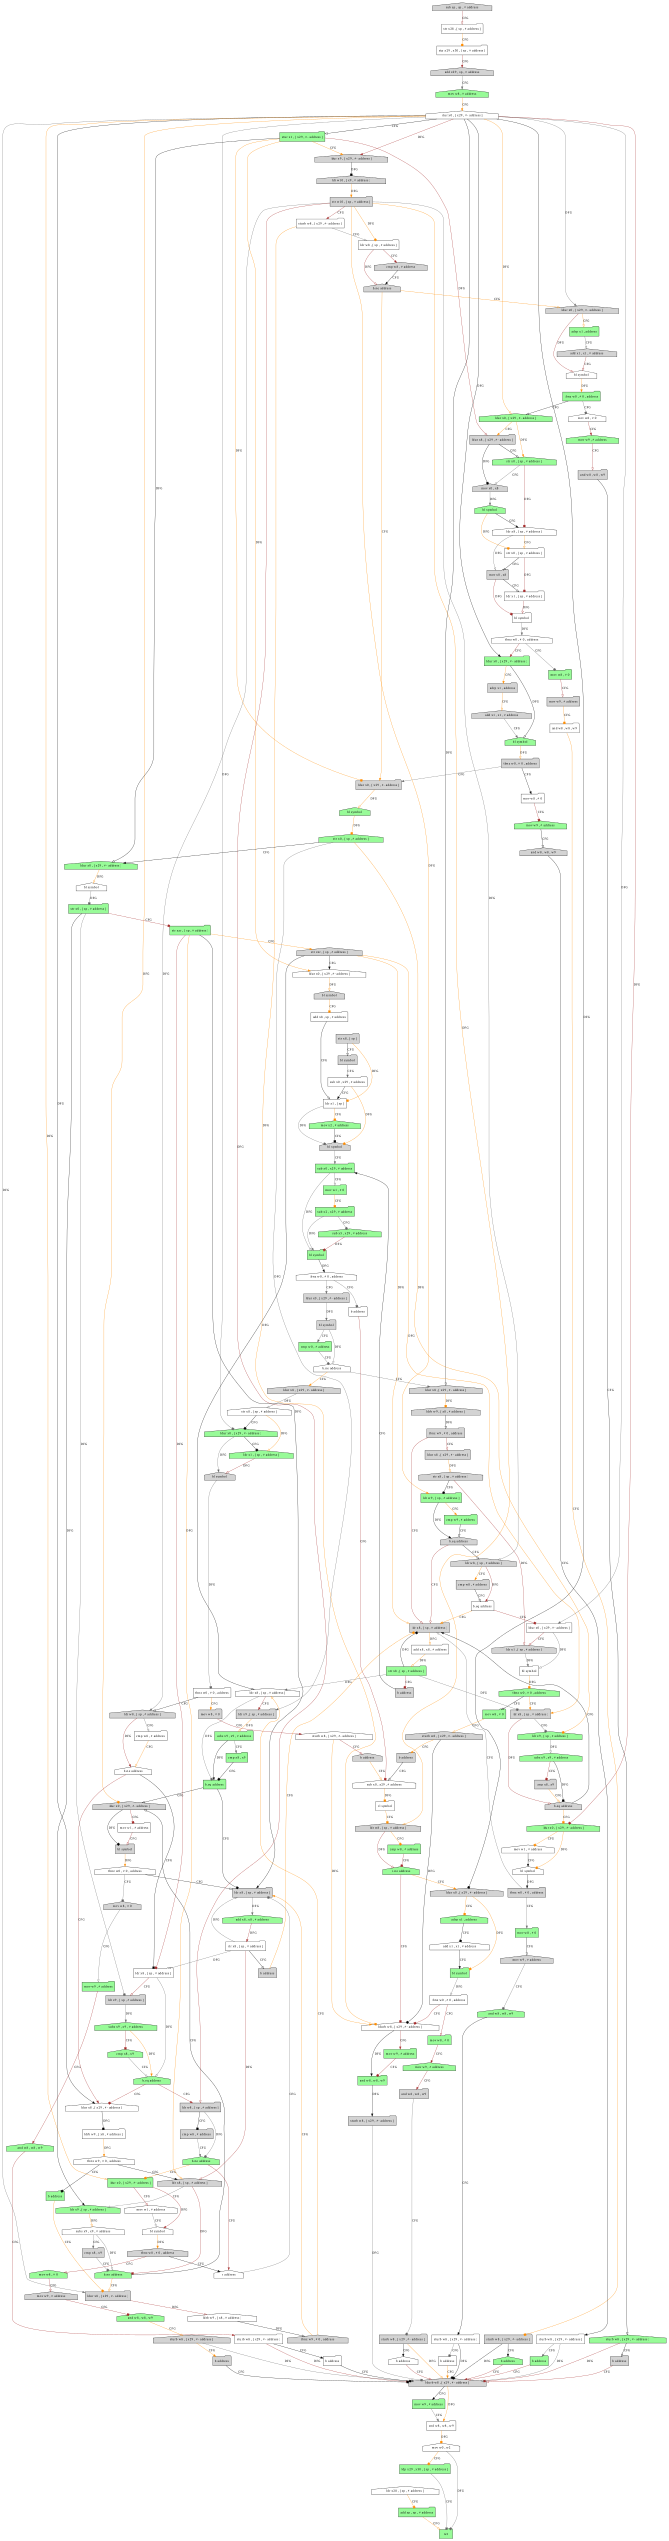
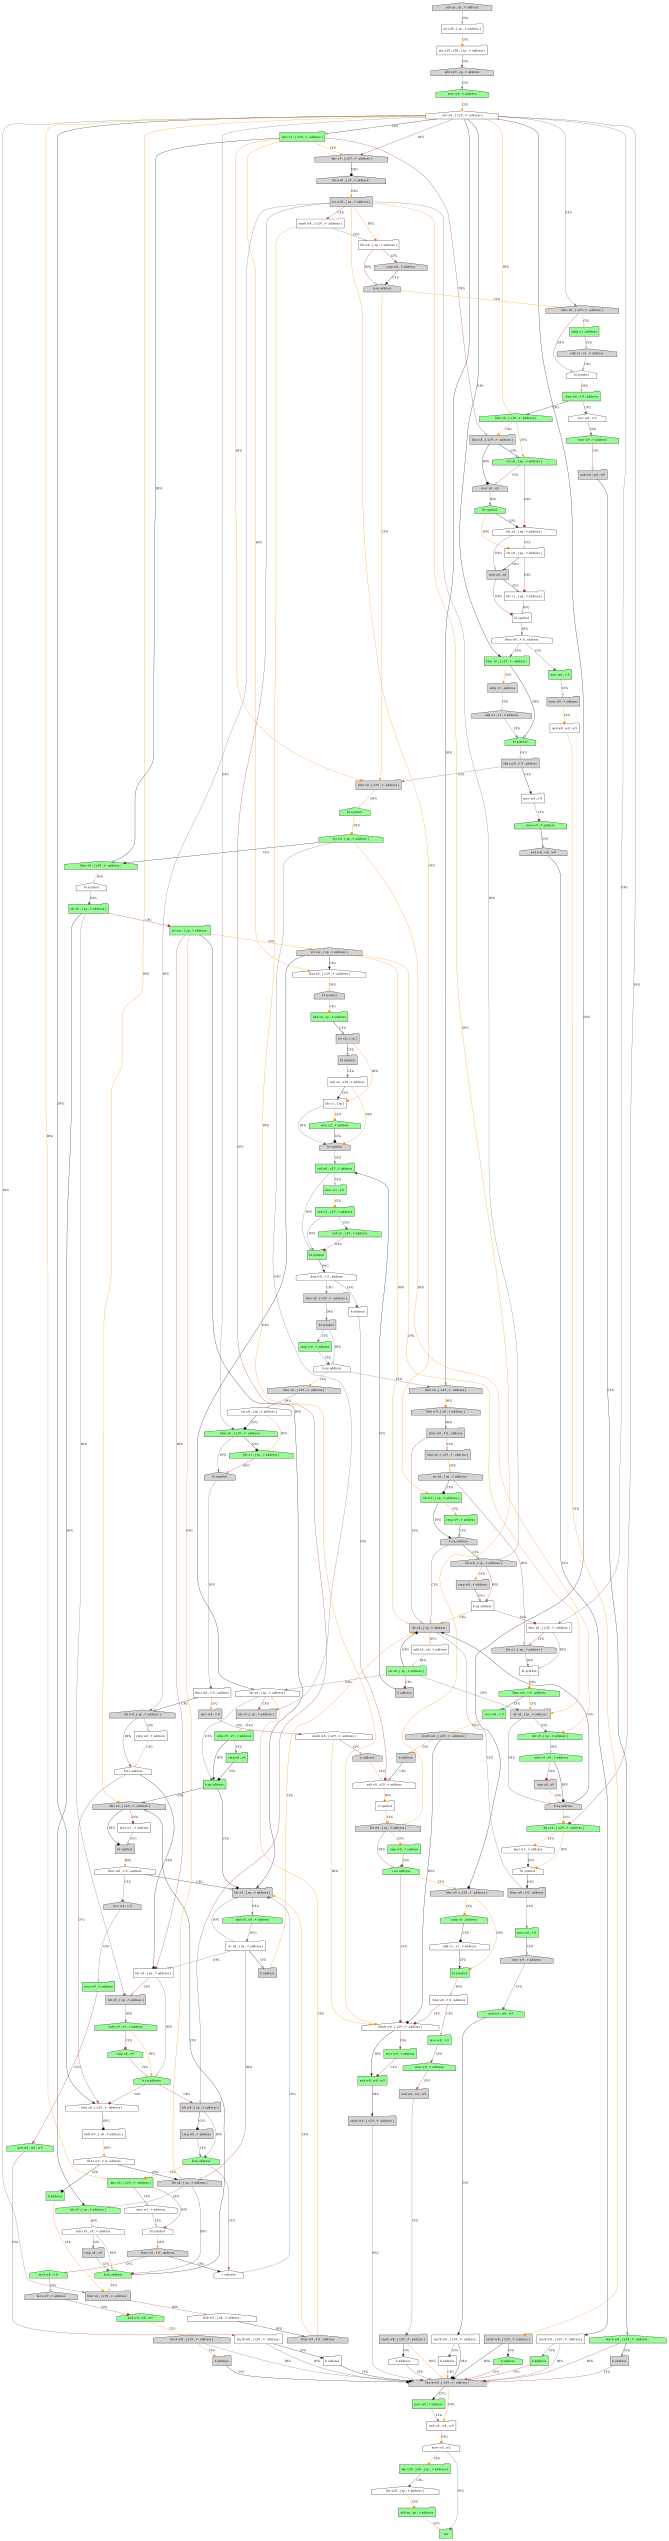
node "add x8 , sp , # address": fillcolor white -> palegreen
edge "add x8 , sp , # address" -> "ldr x1 , [ sp ]": now "add x8 , sp , # address" -> "str x8 , [ sp ]"
edge "ldp x29 , x30 , [ sp , # address ]" -> "ret": now "ldp x29 , x30 , [ sp , # address ]" -> "ldr x28 , [ sp , # address ]"
